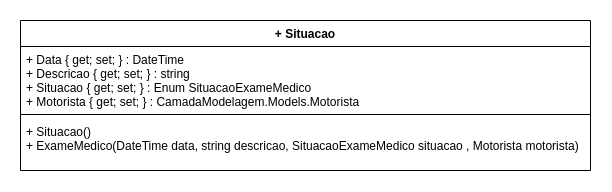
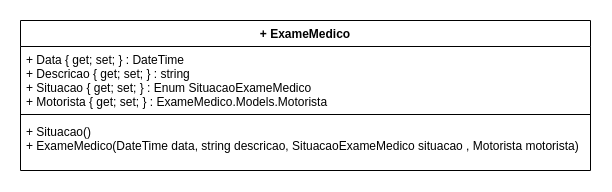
node "+ Situacao": label "+ Situacao" -> "+ ExameMedico"
node "+ Data { get; set; } : DateTime + Descricao { get; set; } : string + Situacao { get; set; } : Enum SituacaoExameMedico + Motorista { get; set; } : CamadaModelagem.Models.Motorista": label "+ Data { get; set; } : DateTime + Descricao { get; set; } : string + Situacao { get; set; } : Enum SituacaoExameMedico + Motorista { get; set; } : CamadaModelagem.Models.Motorista" -> "+ Data { get; set; } : DateTime + Descricao { get; set; } : string + Situacao { get; set; } : Enum SituacaoExameMedico + Motorista { get; set; } : ExameMedico.Models.Motorista"
